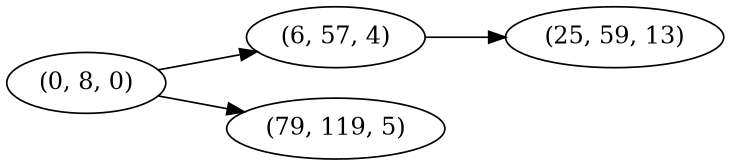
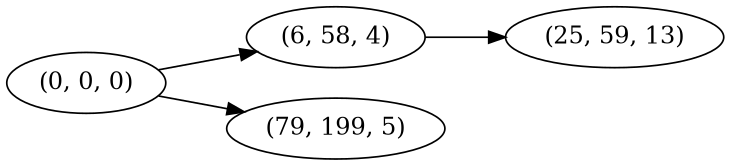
node "(6, 57, 4)": label "(6, 57, 4)" -> "(6, 58, 4)"
node "(0, 8, 0)": label "(0, 8, 0)" -> "(0, 0, 0)"
node "(79, 119, 5)": label "(79, 119, 5)" -> "(79, 199, 5)"
